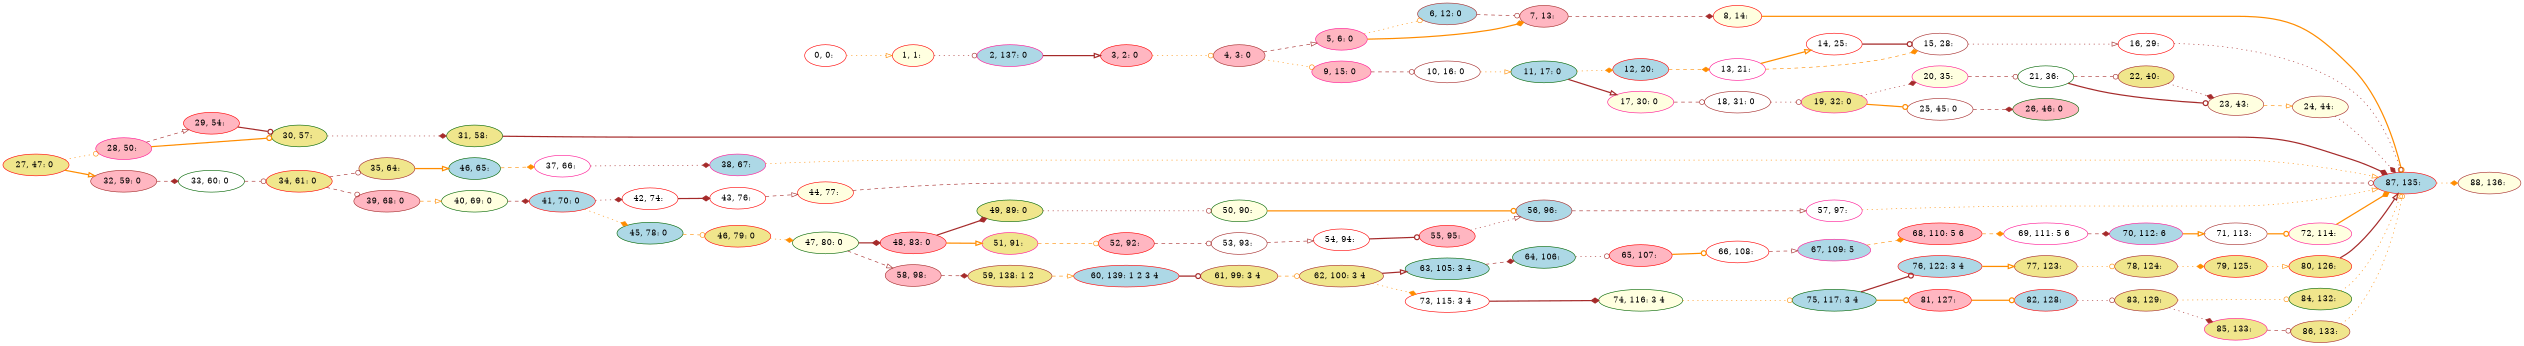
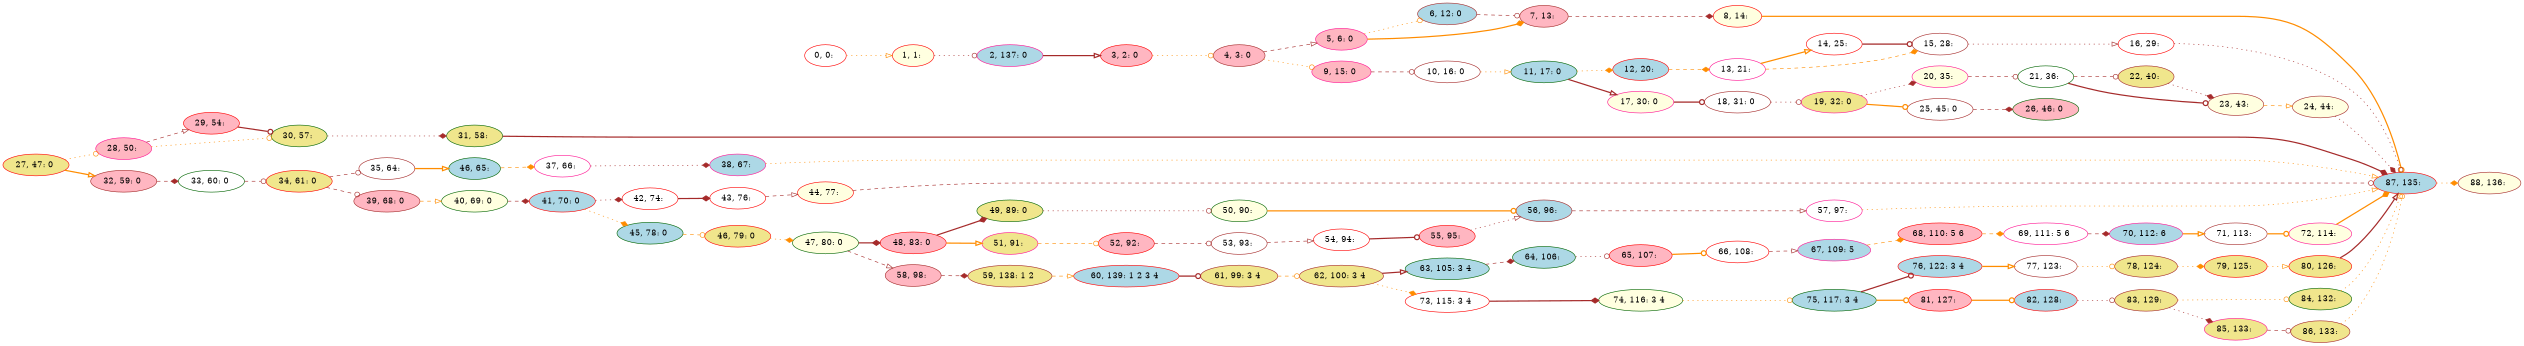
edge "17, 30: 0" -> "18, 31: 0": style dashed -> bold
edge "28, 50:" -> "30, 57:": style bold -> dotted
node "35, 64:": fillcolor khaki -> white
node "77, 123:": fillcolor khaki -> white
